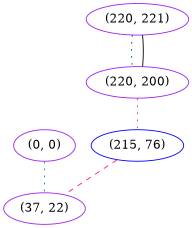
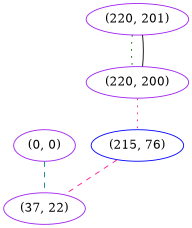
node "(220, 221)": label "(220, 221)" -> "(220, 201)"
edge "(0, 0)" -- "(37, 22)": style dotted -> dashed
